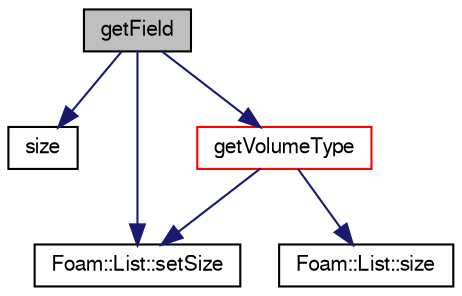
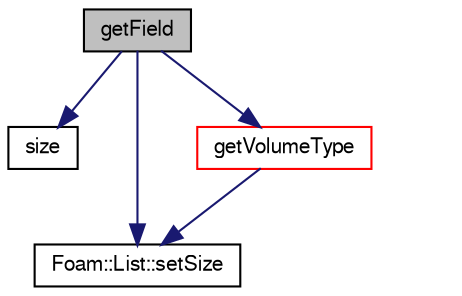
node "Foam::List::size": removed
